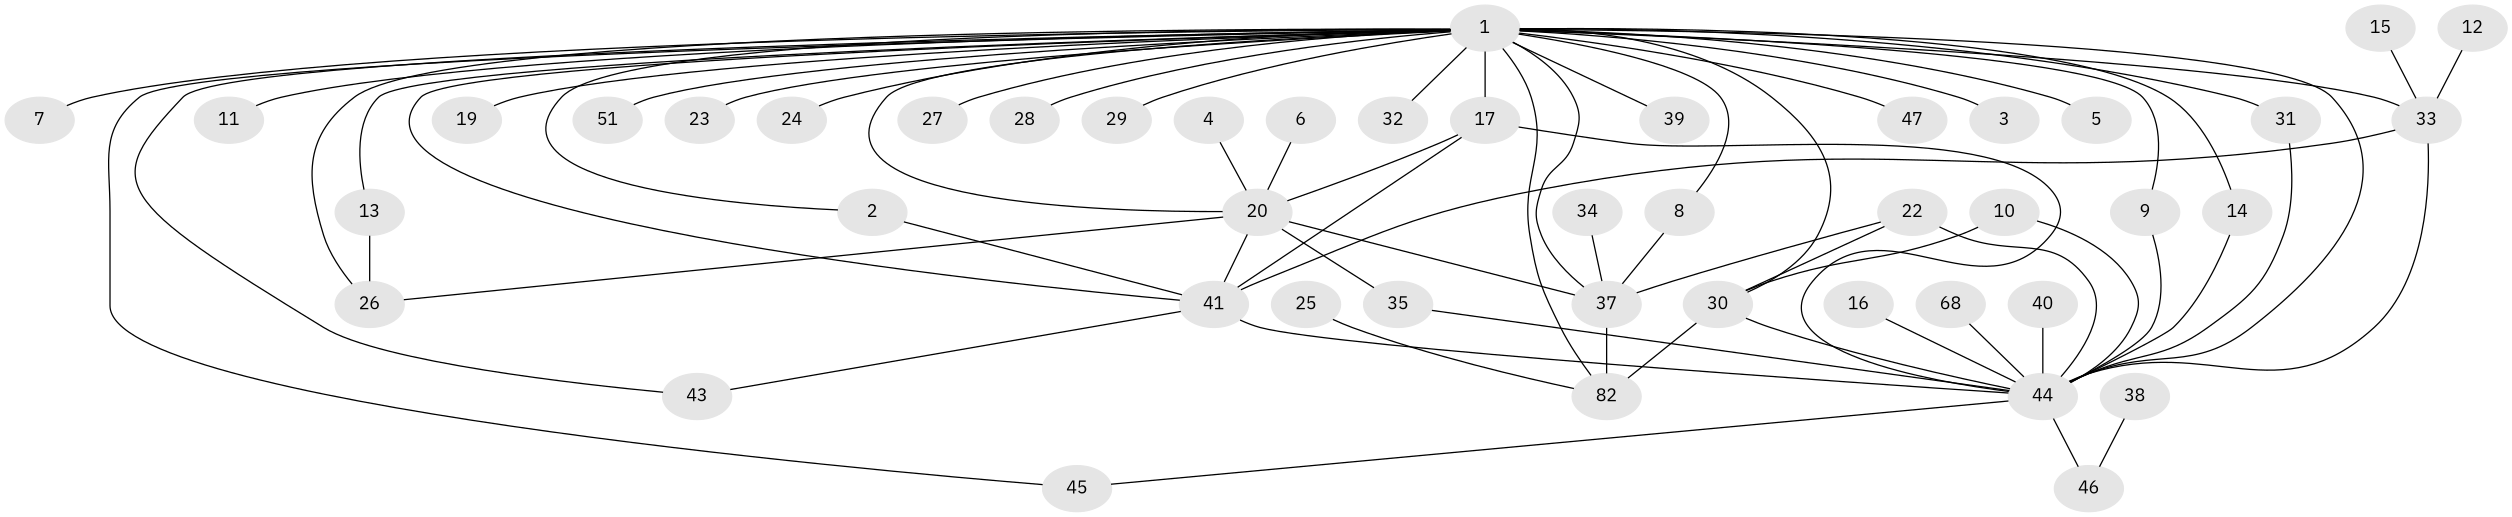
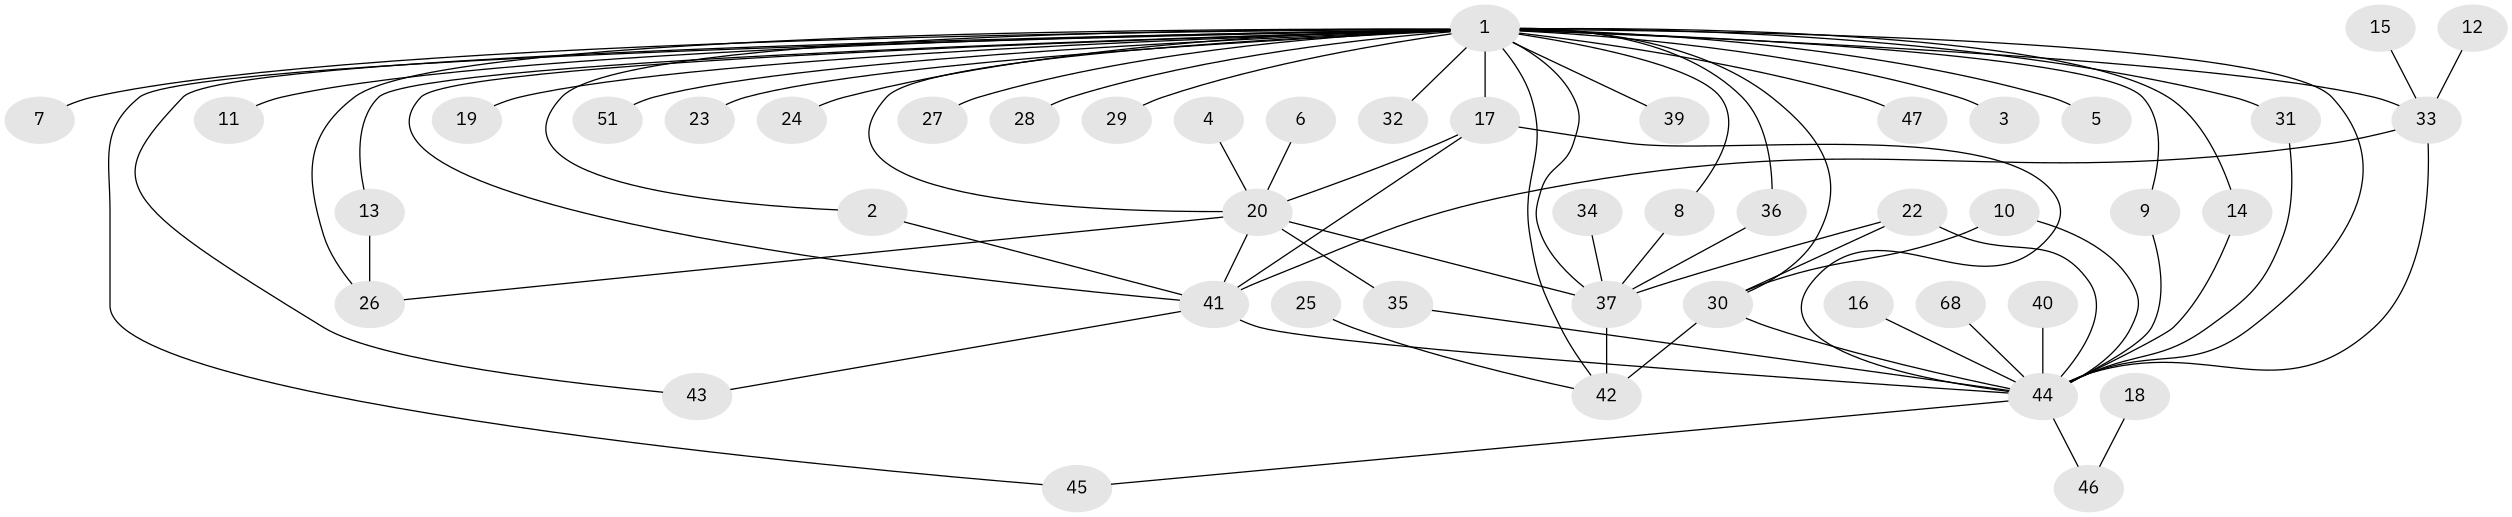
node "36": added
node "82": label "82" -> "42"
node "38": label "38" -> "18"
